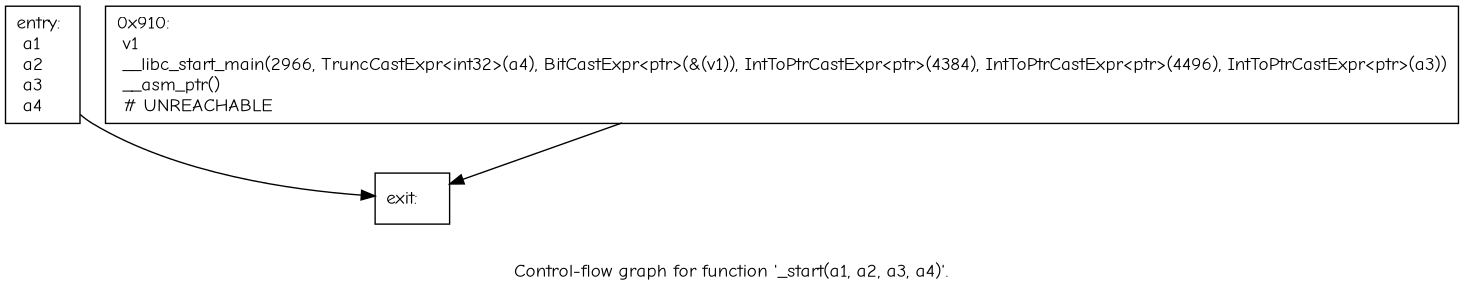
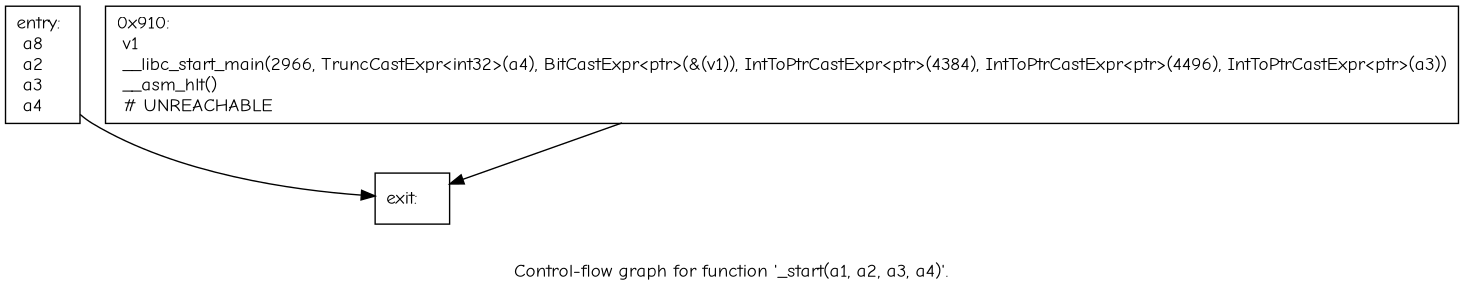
node "entry:": text "a1" -> "a8"
node "0x910:": text "__asm_ptr()" -> "__asm_hlt()"
